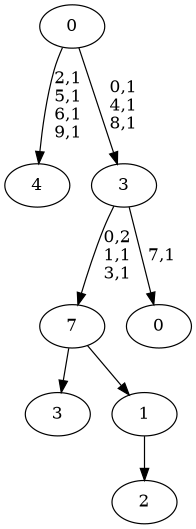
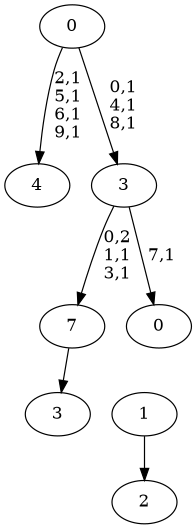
edge "7" -> "1": removed
